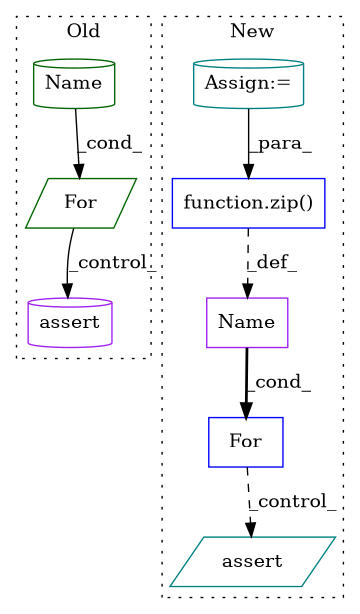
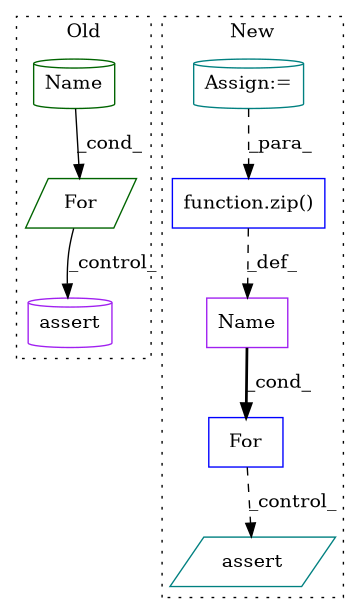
edge "Assign:=" -> "function.zip()": style solid -> dashed
